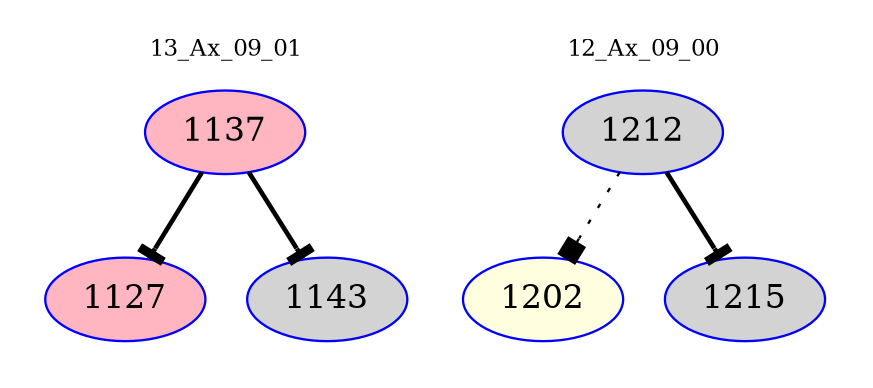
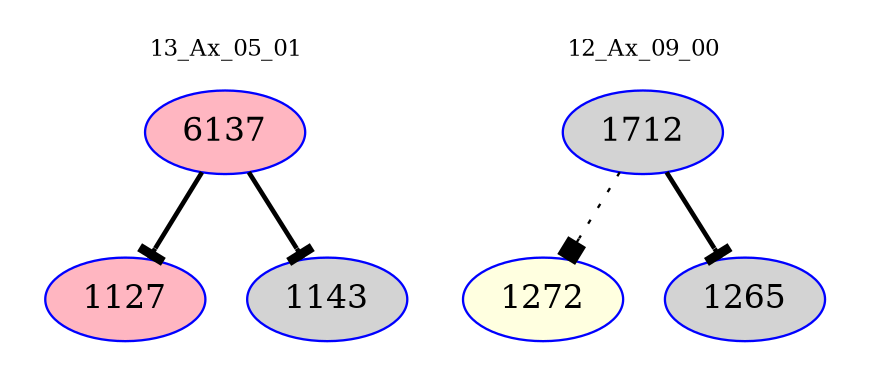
cluster "13_Ax_09_01": label "13_Ax_09_01" -> "13_Ax_05_01"
node "1137": label "1137" -> "6137"
node "1212": label "1212" -> "1712"
node "1202": label "1202" -> "1272"
node "1215": label "1215" -> "1265"
